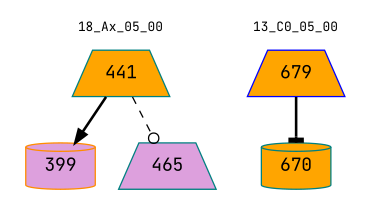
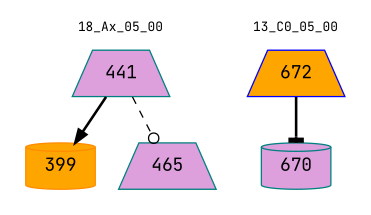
node "441": fillcolor orange -> plum
node "679": label "679" -> "672"
node "399": fillcolor plum -> orange
node "670": fillcolor orange -> plum
